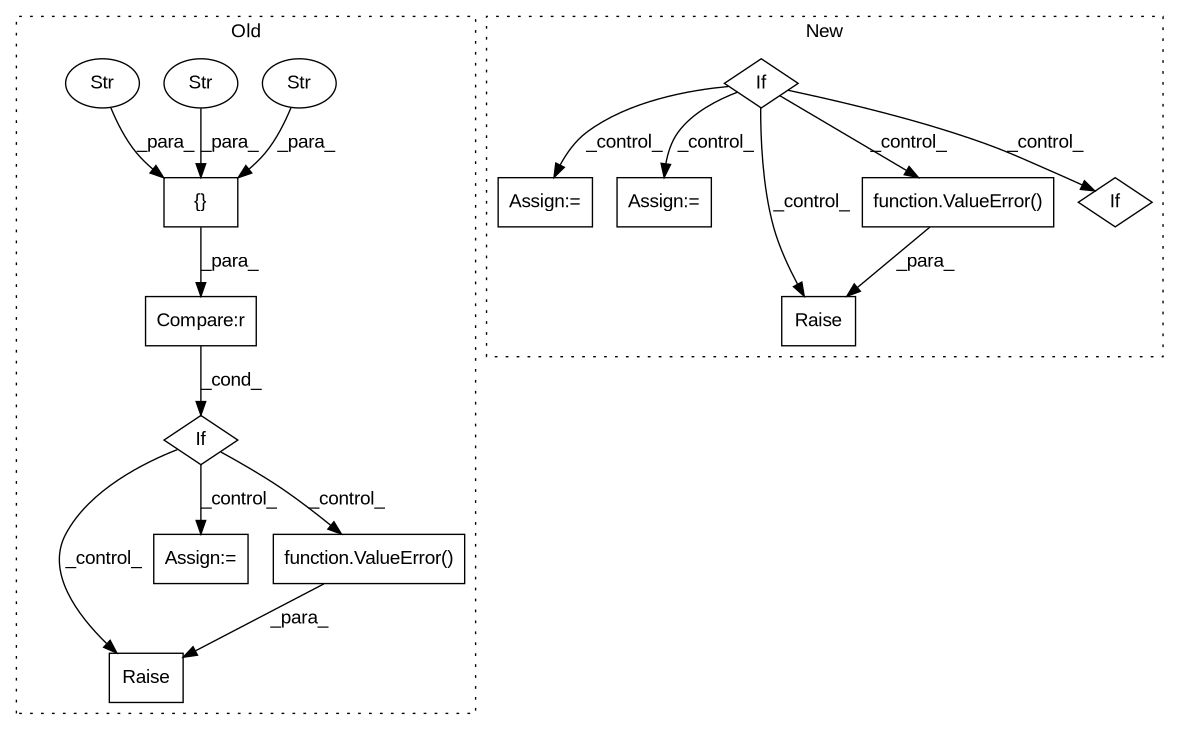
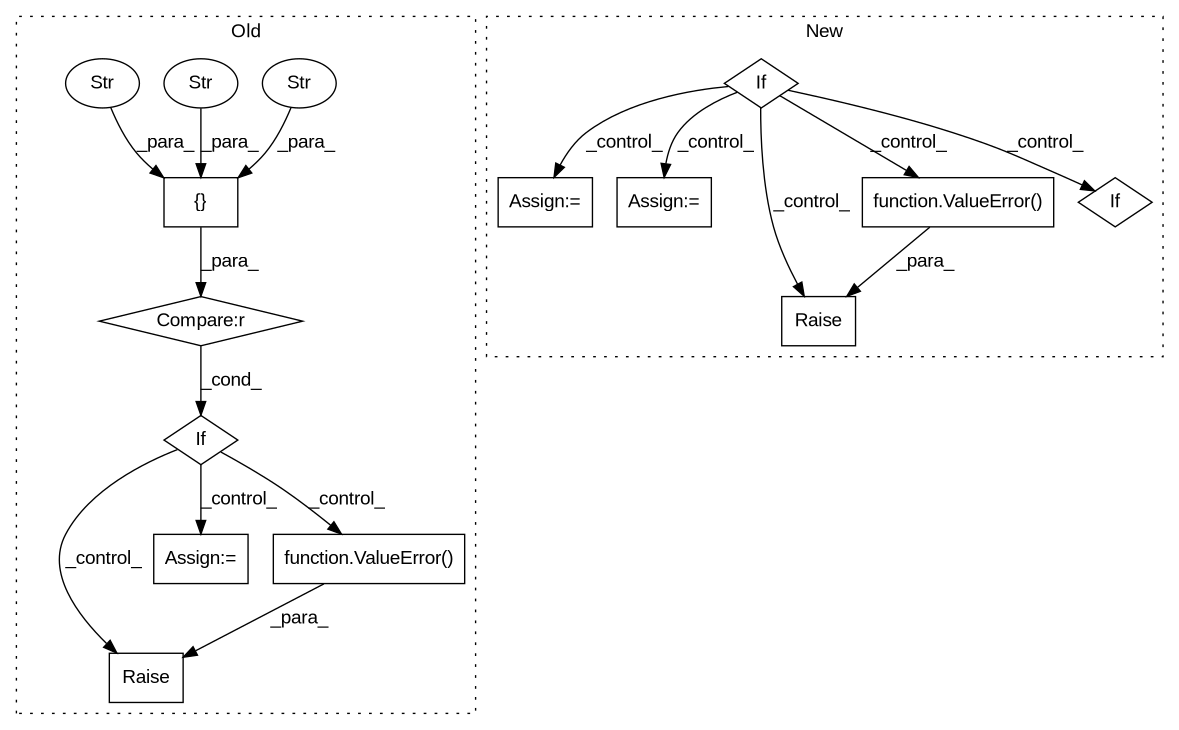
node "Compare:r": shape box -> diamond
